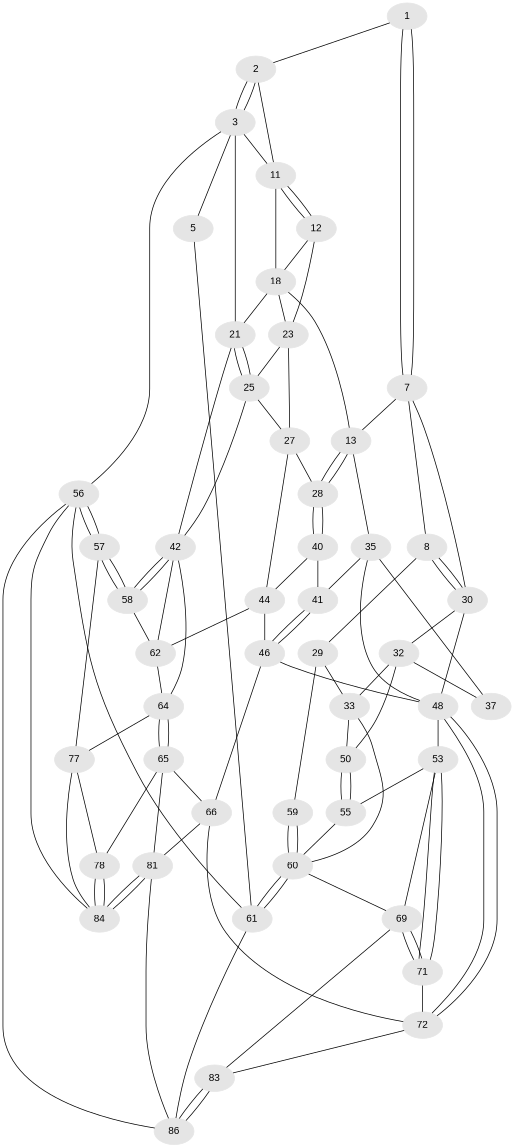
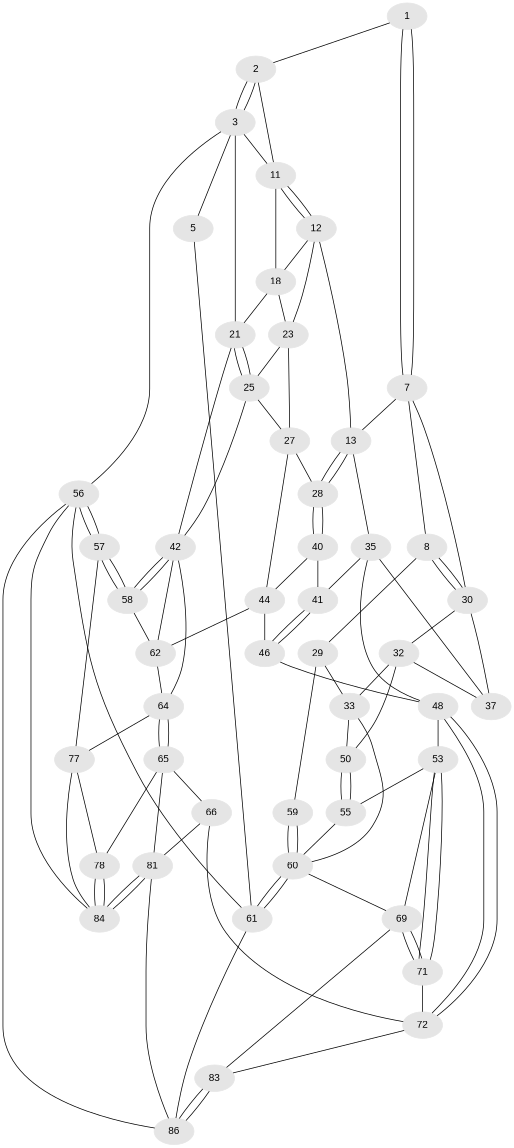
edge "18" -- "13": now "12" -- "13"
edge "30" -- "48": now "30" -- "37"
edge "46" -- "66": removed
